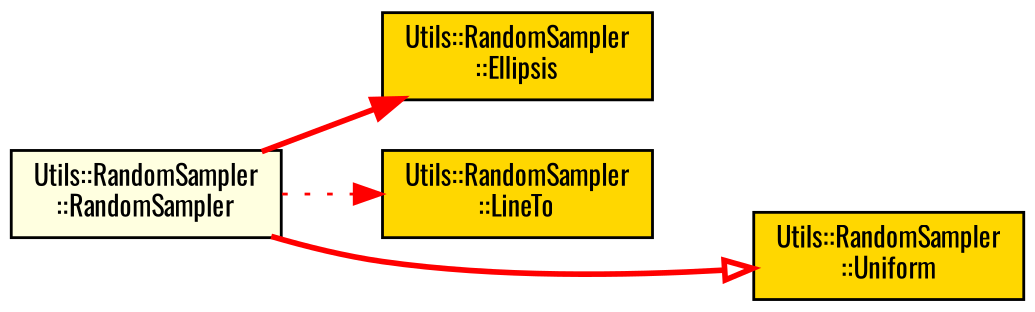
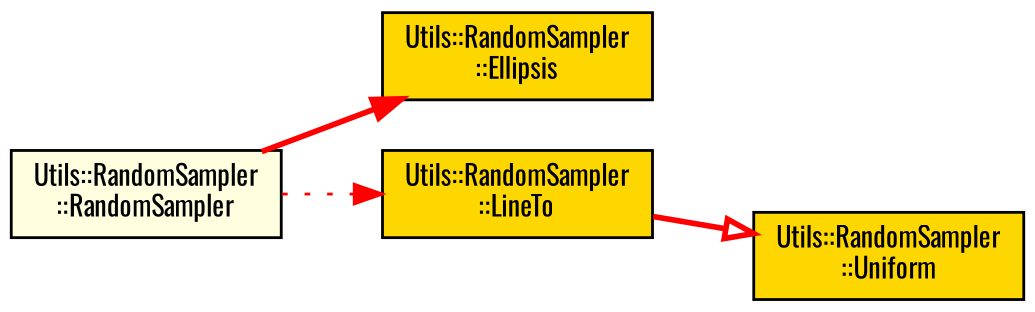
edge "Utils::RandomSampler ::RandomSampler" -> "Utils::RandomSampler ::Uniform": now "Utils::RandomSampler ::LineTo" -> "Utils::RandomSampler ::Uniform"
